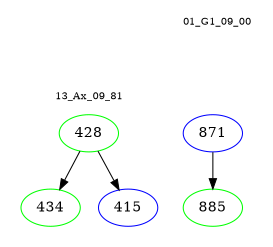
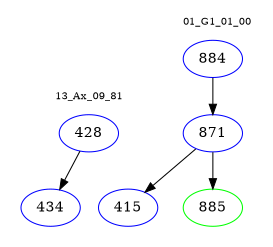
cluster "01_G1_09_00": label "01_G1_09_00" -> "01_G1_01_00"
node "884": added
node "428": color green -> blue
edge "428" -> "415": now "871" -> "415"
node "434": color green -> blue
